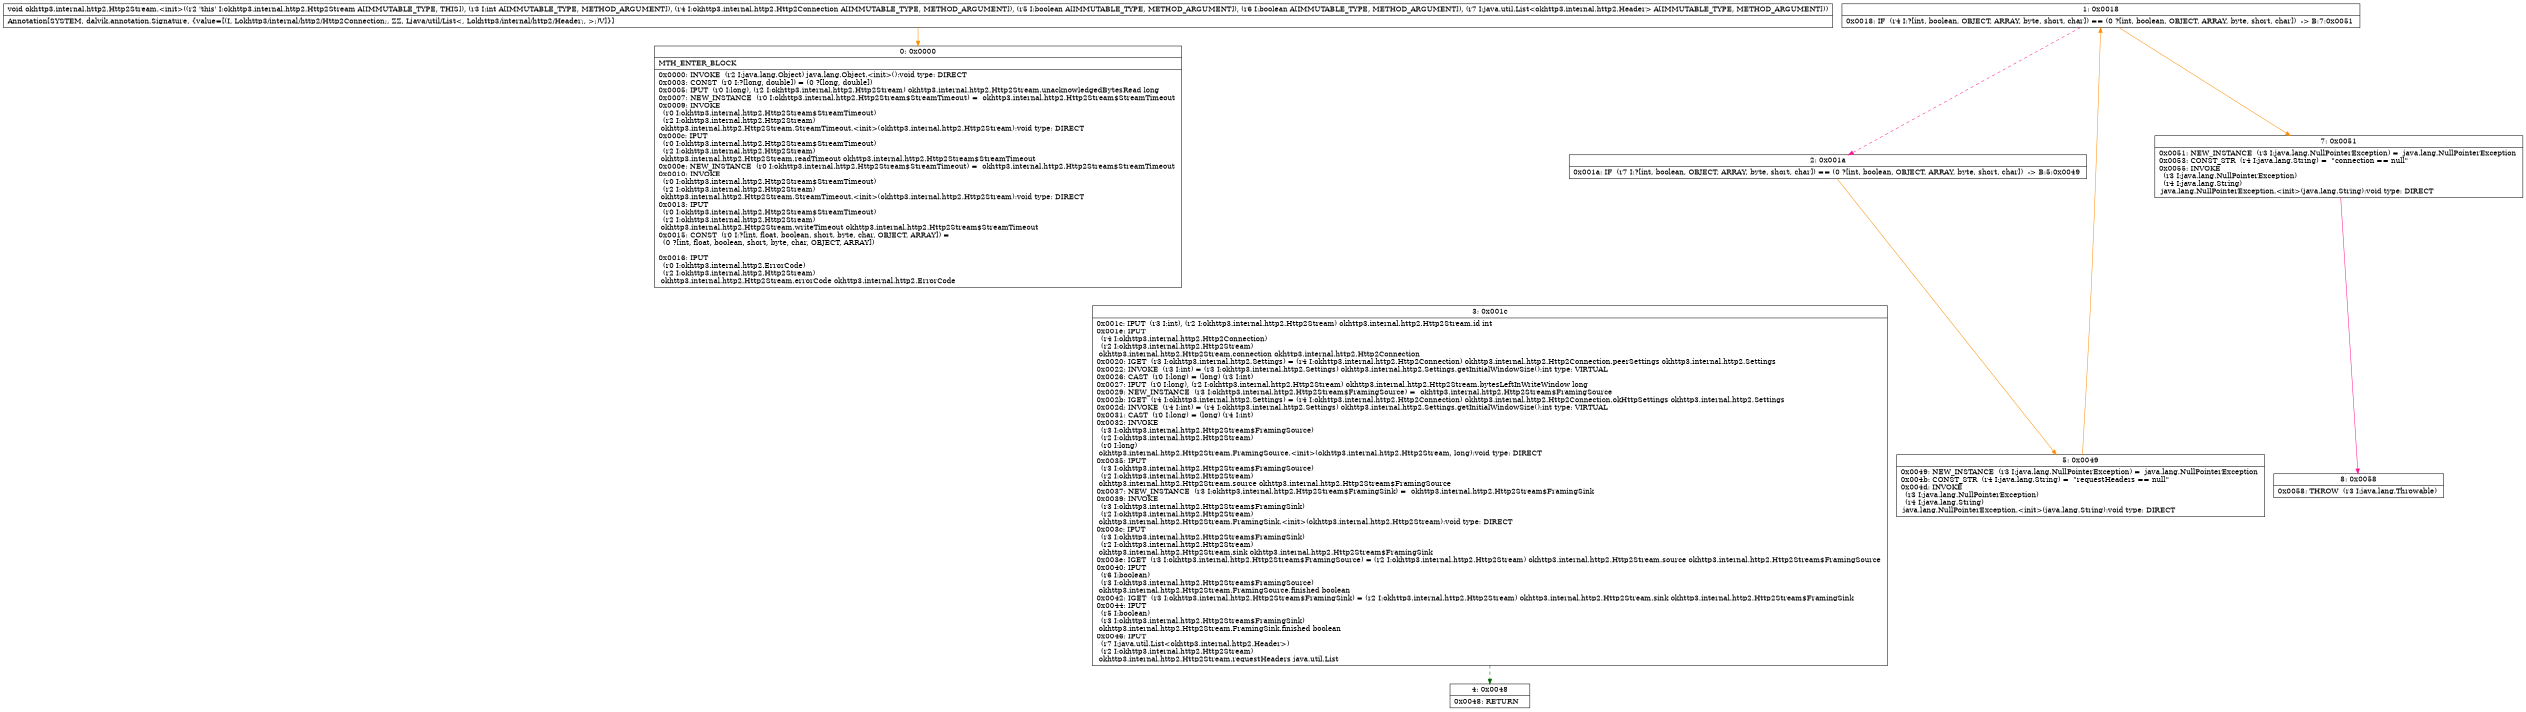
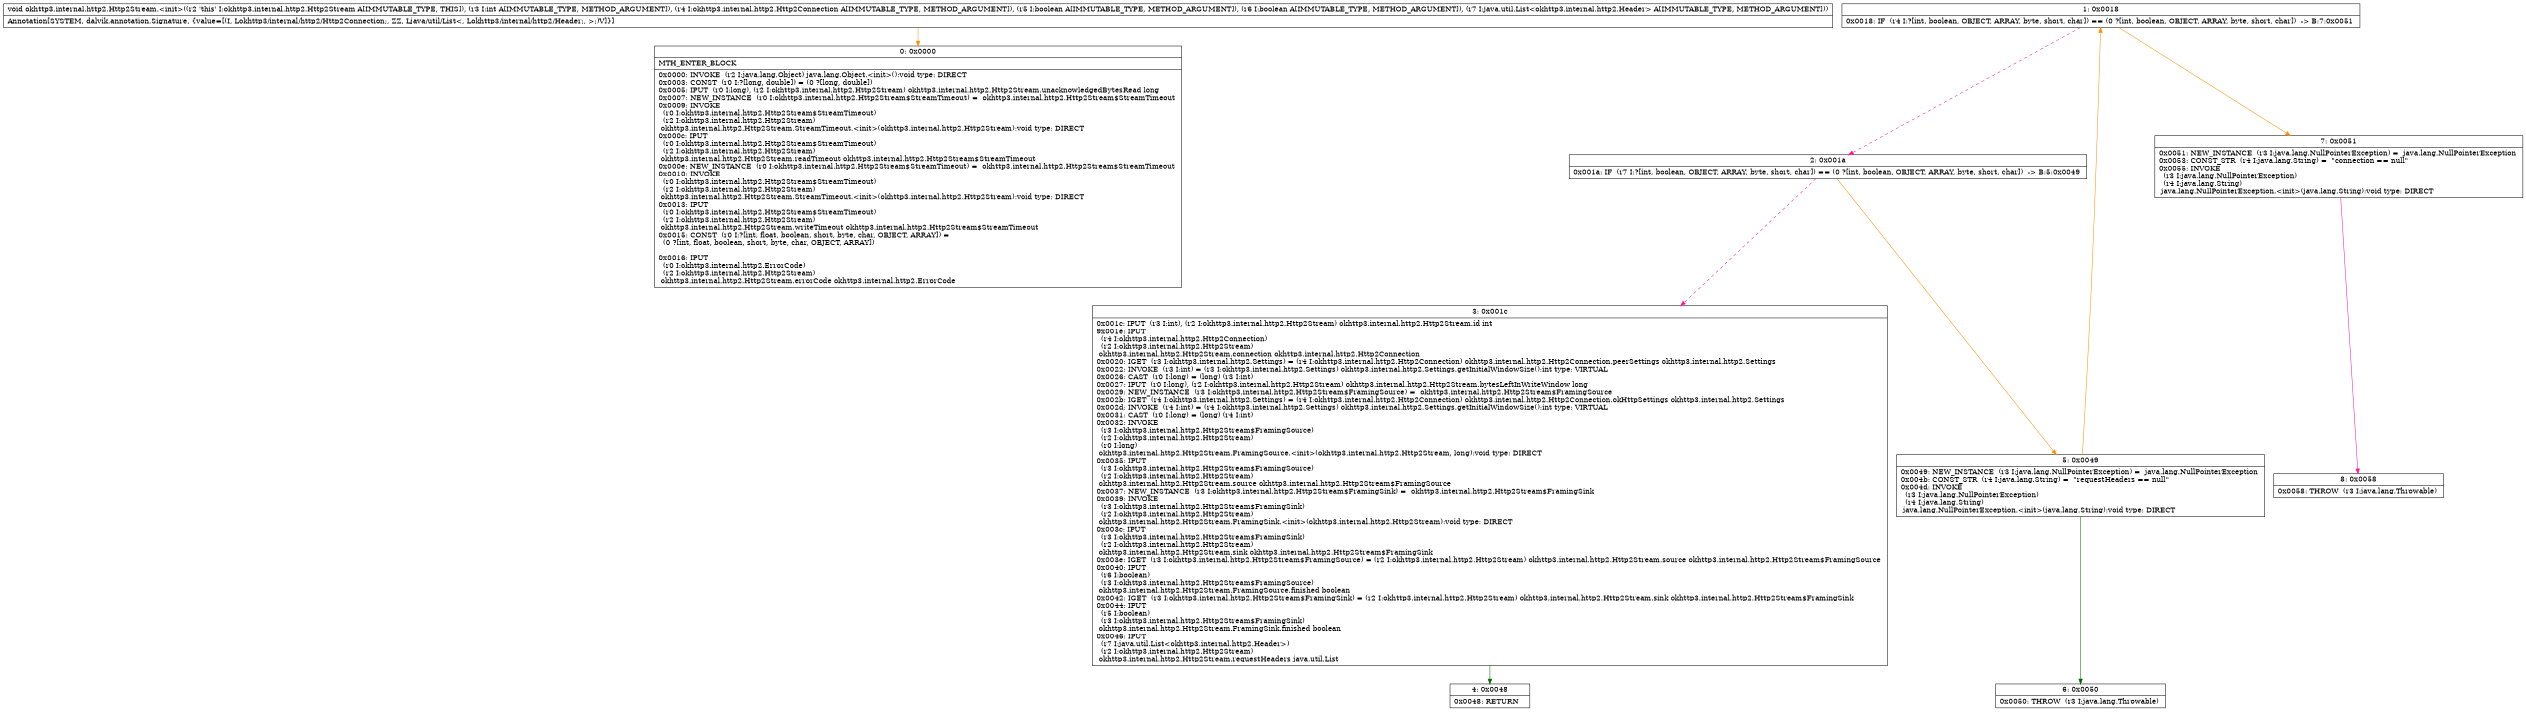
edge "2: 0x001a" -> "3: 0x001c": added
node "3: 0x001c": text "0x001e: IPUT" -> "9x001e: IPUT"
edge "3: 0x001c" -> "4: 0x0048": style dashed -> solid
node "6: 0x0050": added
